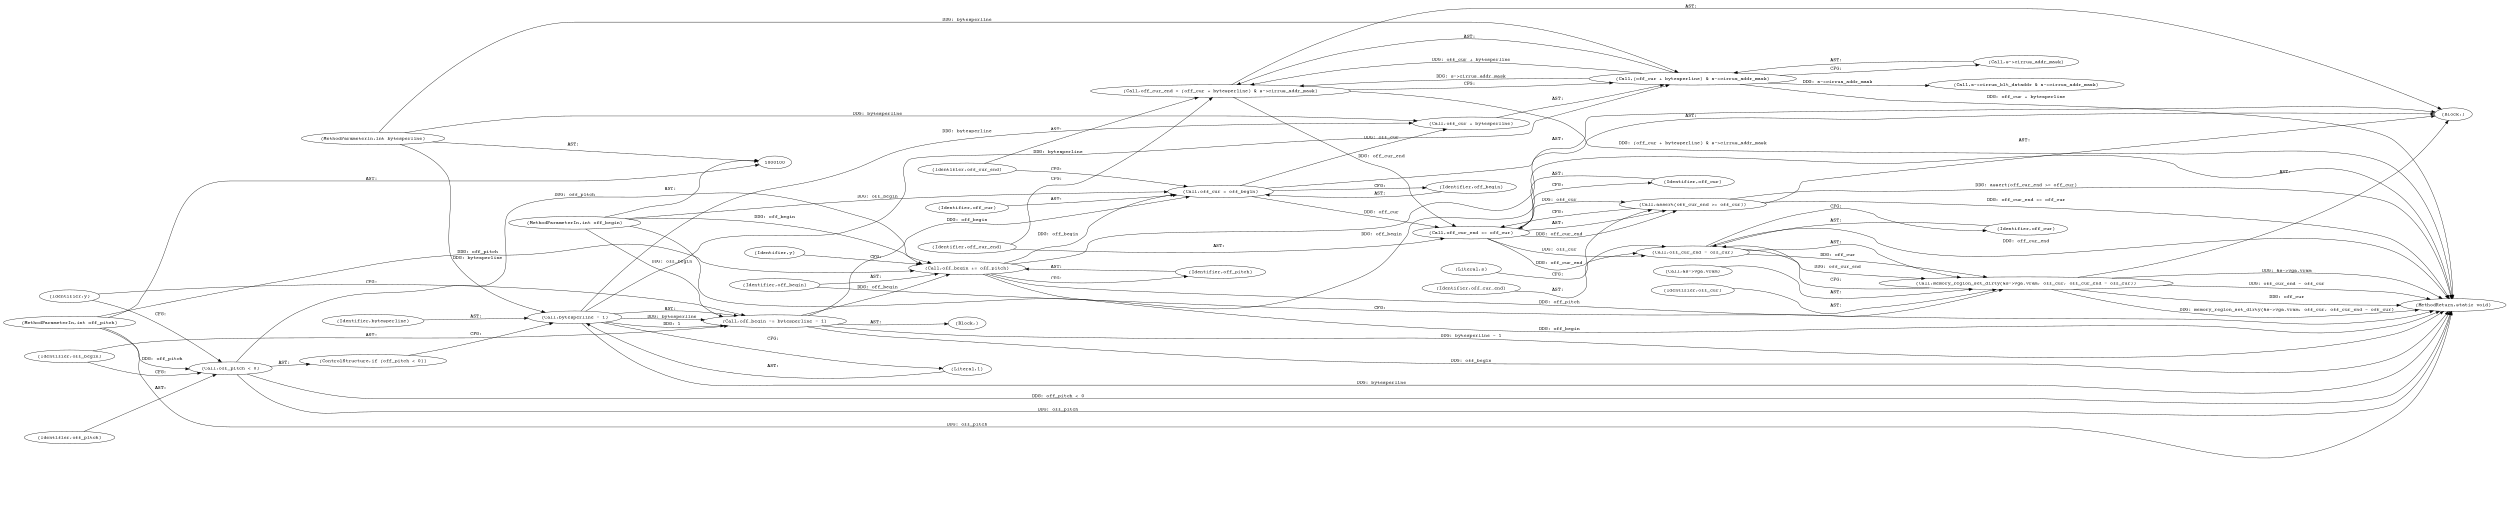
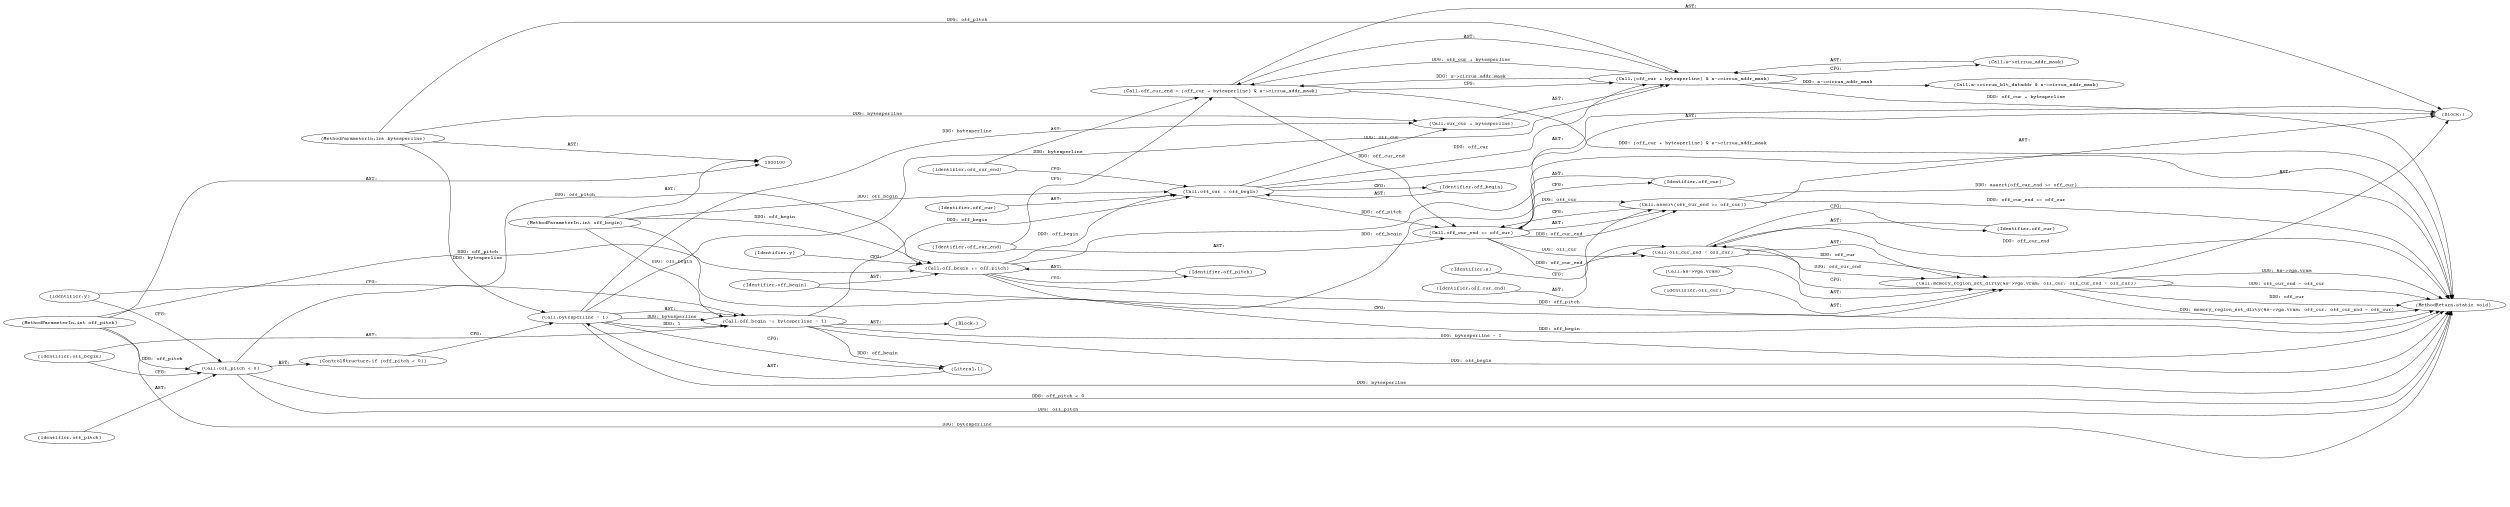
edge "(MethodParameterIn,int bytesperline)" -> "(Call,(off_cur + bytesperline) & s->cirrus_addr_mask)": label "DDG: bytesperline" -> "DDG: off_pitch"
node "(Call,off_cur + bytesperline)": label "(Call,off_cur + bytesperline)" -> "(Call,cur_cur + bytesperline)"
edge "(Call,off_cur = off_begin)" -> "(Call,(off_cur + bytesperline) & s->cirrus_addr_mask)": added, label "DDG: off_cur"
edge "(Call,off_cur = off_begin)" -> "(Call,off_cur_end >= off_cur)": label "DDG: off_cur" -> "DDG: off_pitch"
node "(Literal,s)": label "(Literal,s)" -> "(Identifier,s)"
edge "(Call,off_begin -= bytesperline - 1)" -> "(Call,off_begin += off_pitch)": now "(Call,off_begin -= bytesperline - 1)" -> "(Literal,1)"
node "(Identifier,bytesperline)": removed
edge "(MethodParameterIn,int off_pitch)" -> "(MethodReturn,static void)": label "DDG: off_pitch" -> "DDG: bytesperline"
